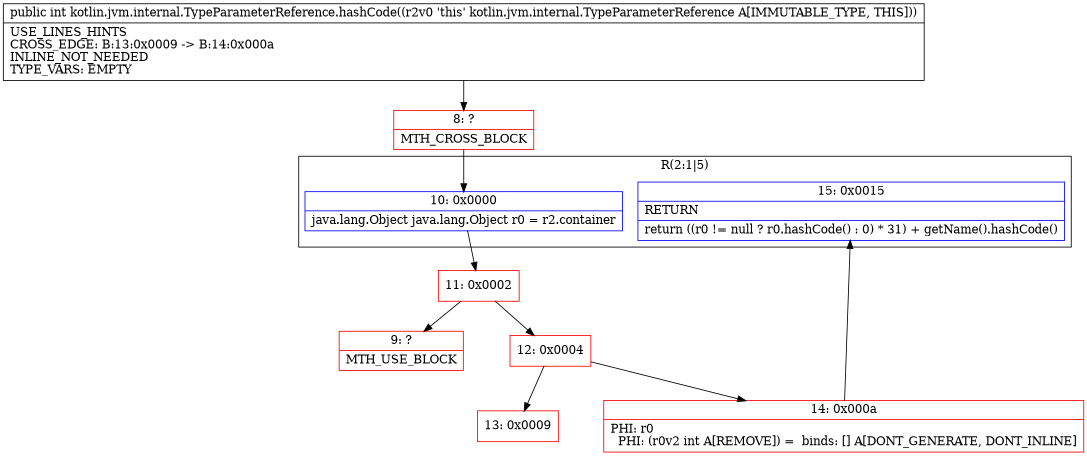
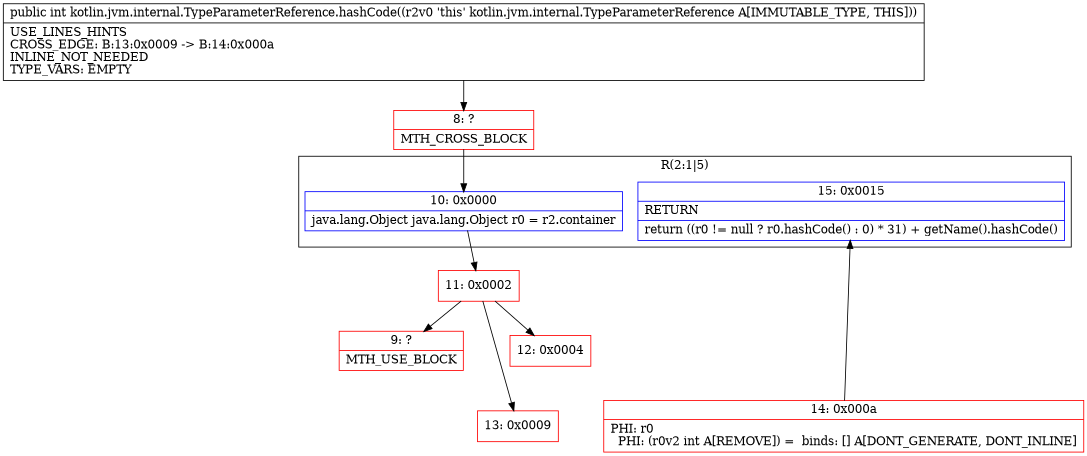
edge "12: 0x0004" -> "14: 0x000a": removed
edge "12: 0x0004" -> "13: 0x0009": now "11: 0x0002" -> "13: 0x0009"
